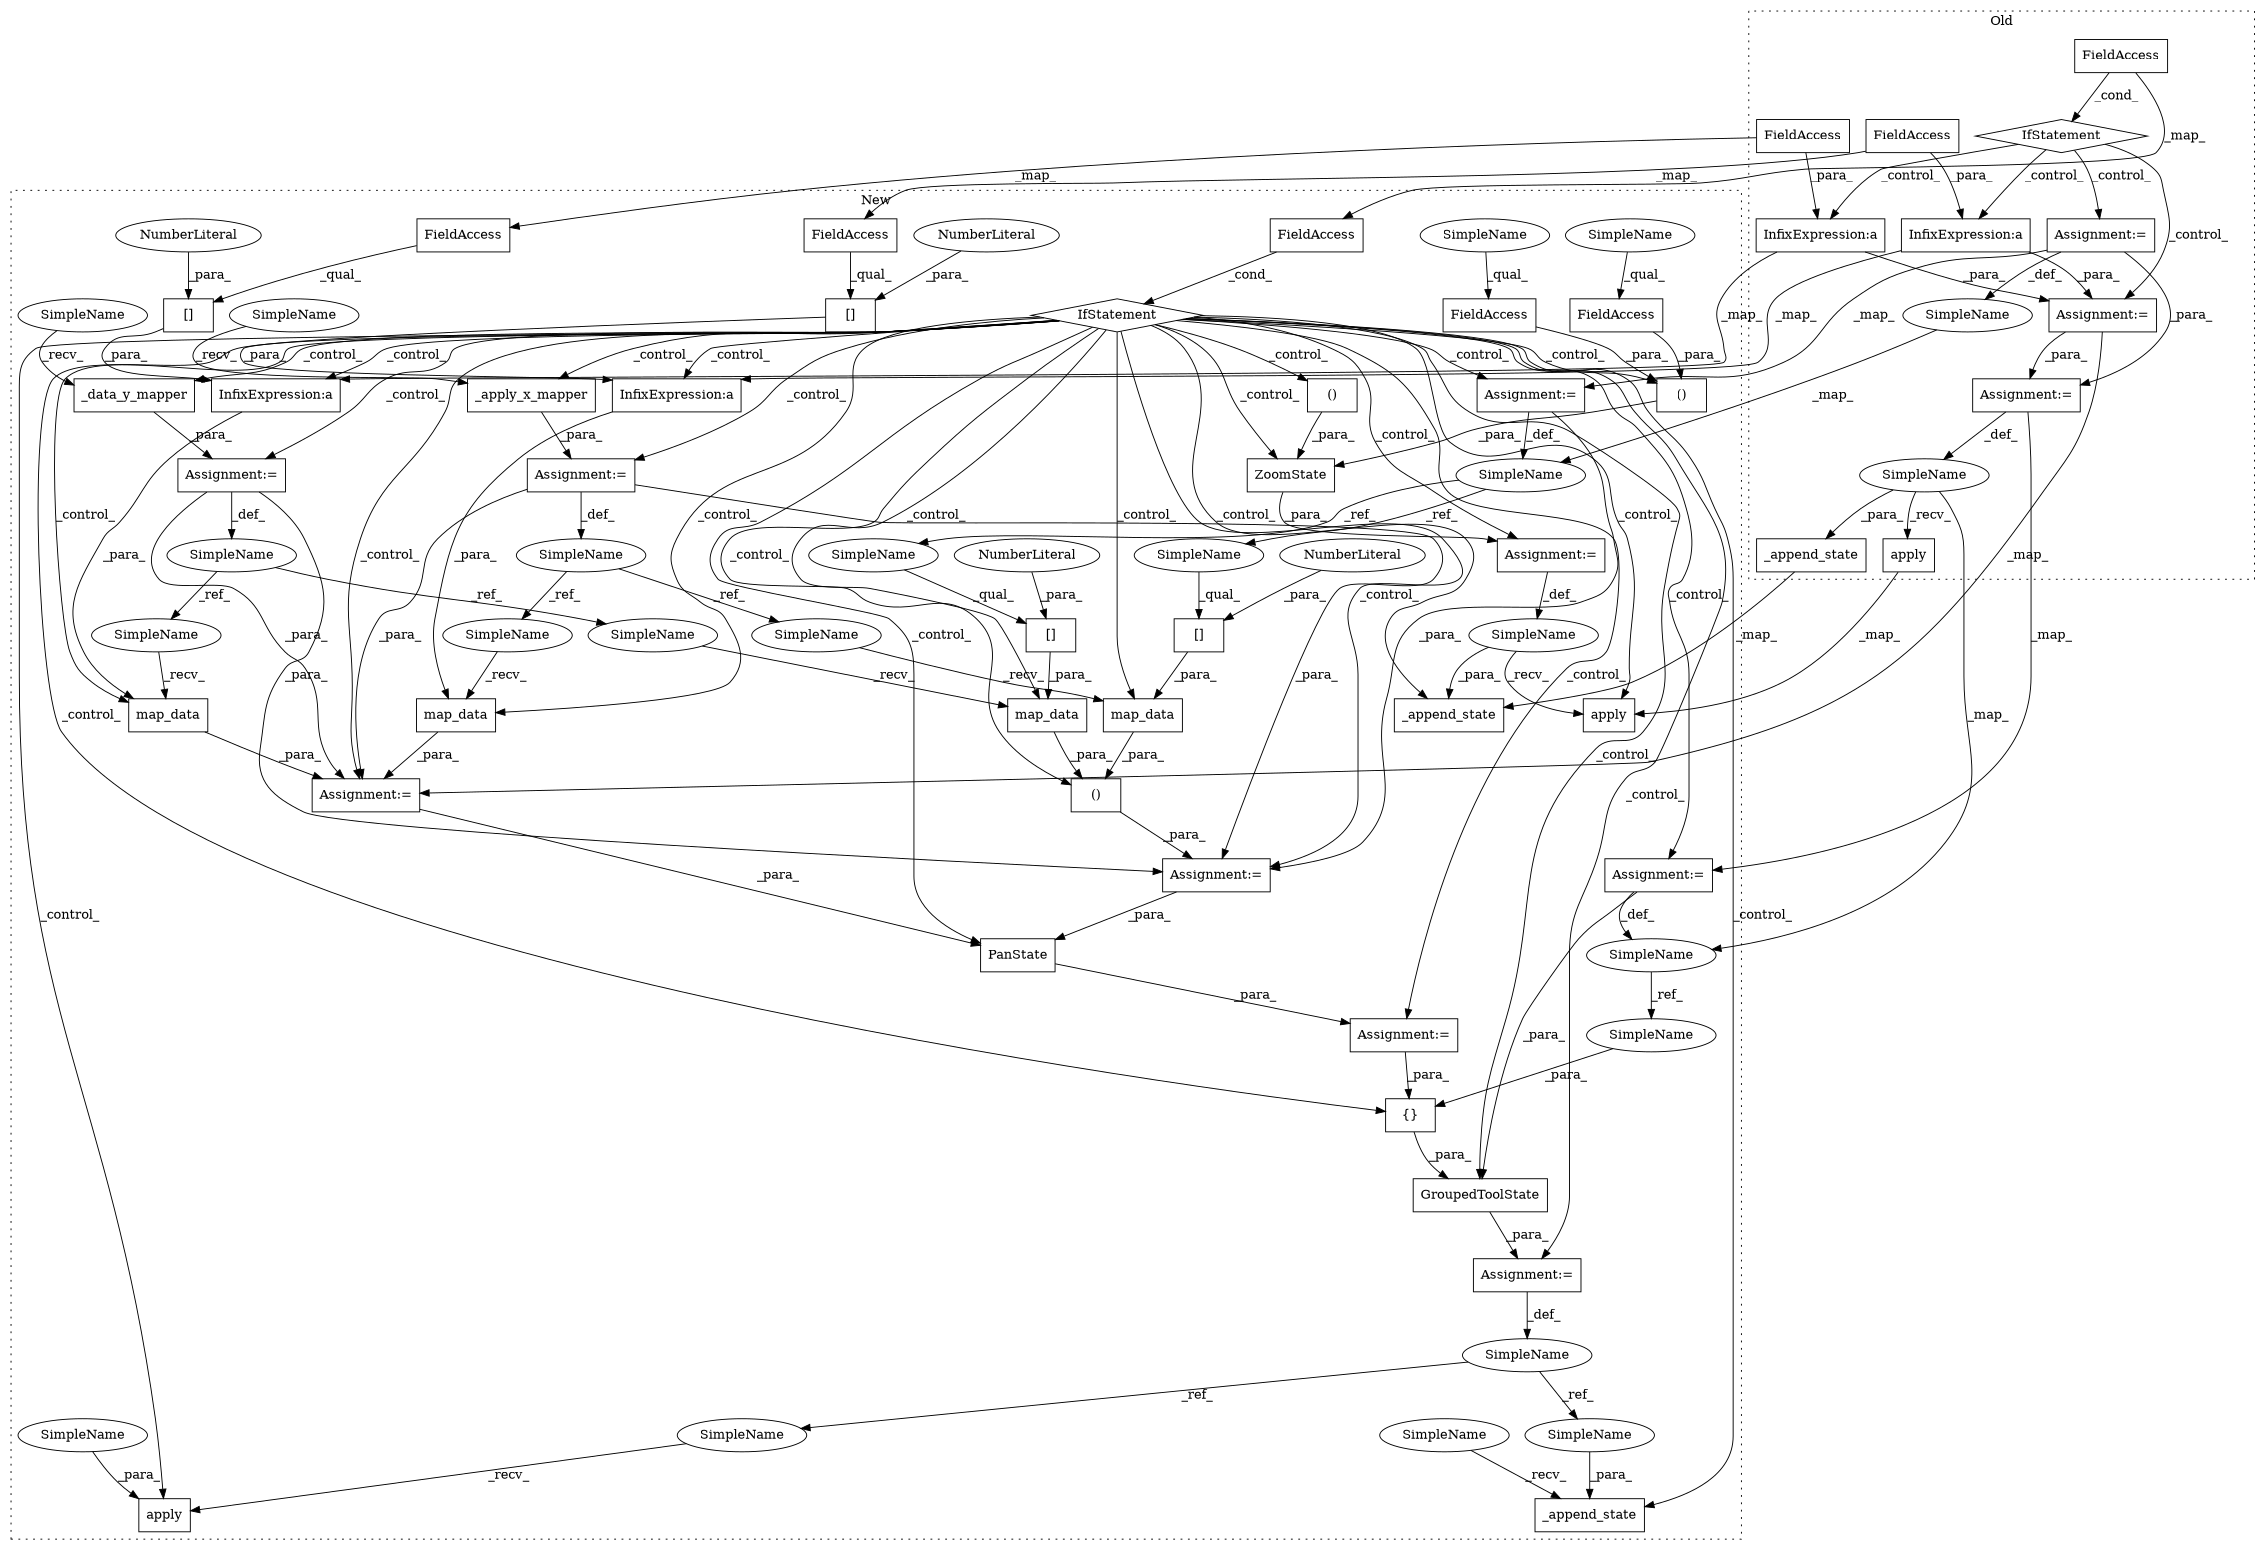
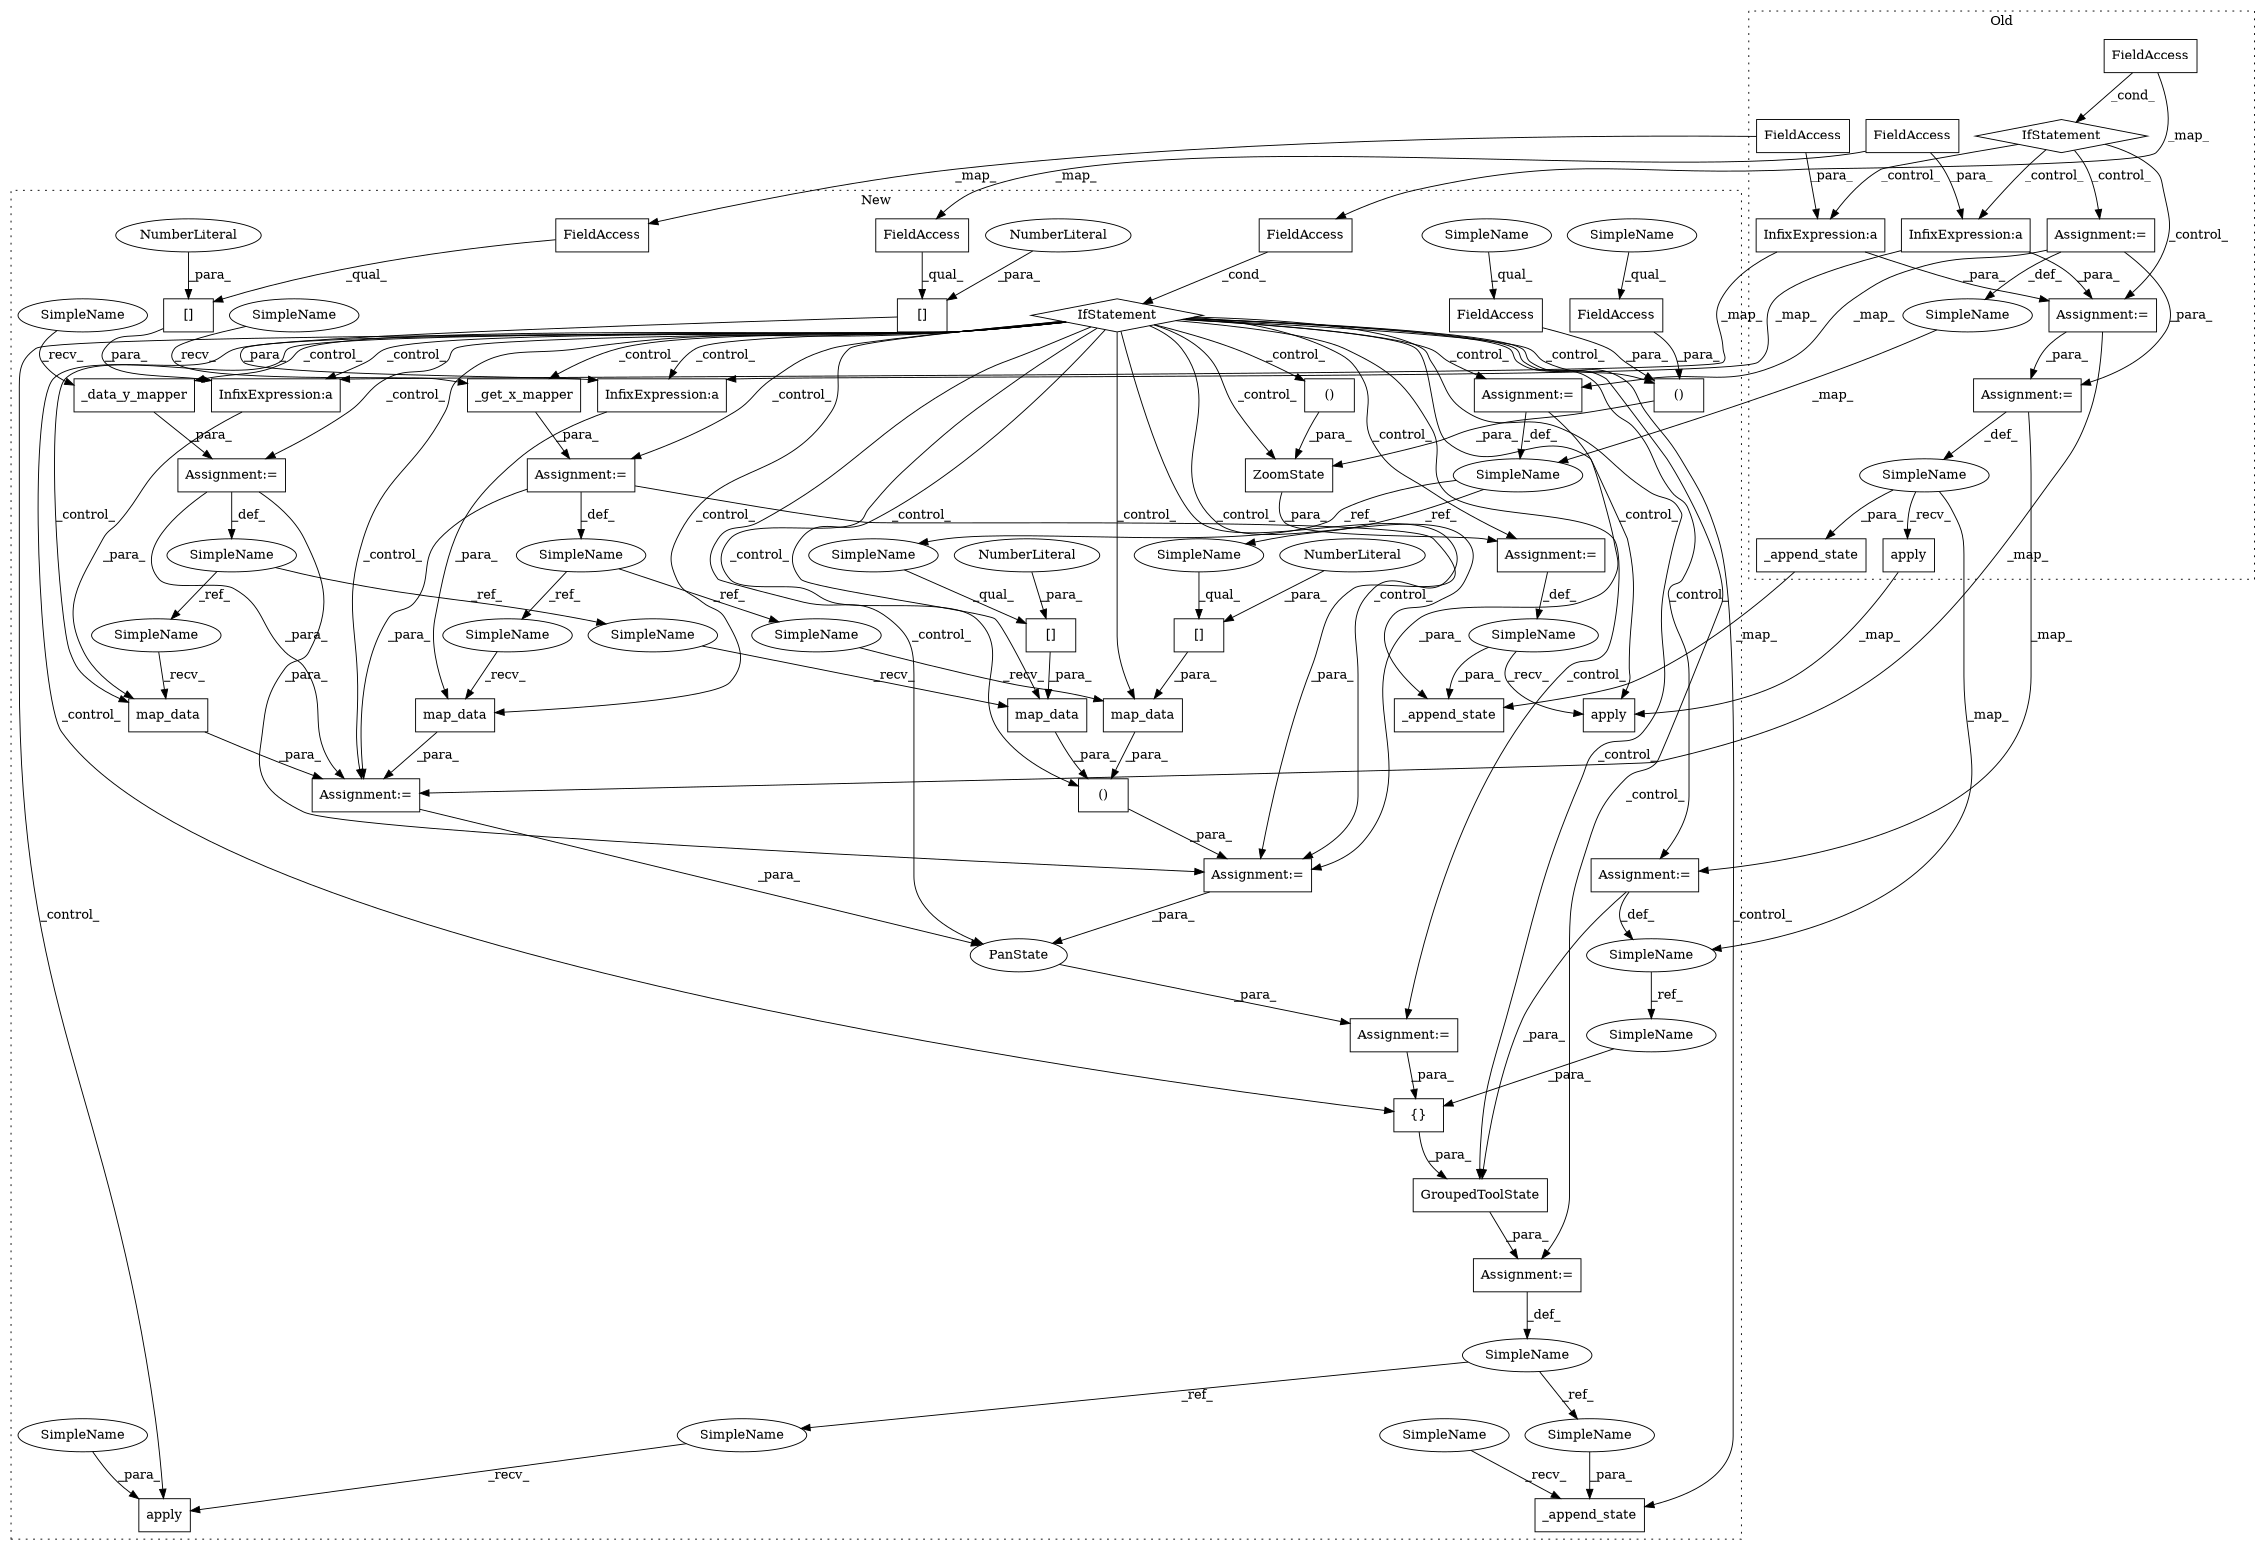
node "_apply_x_mapper": label "_apply_x_mapper" -> "_get_x_mapper"
node "PanState": shape box -> ellipse
